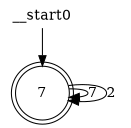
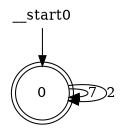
node "7": label "7" -> "0"
